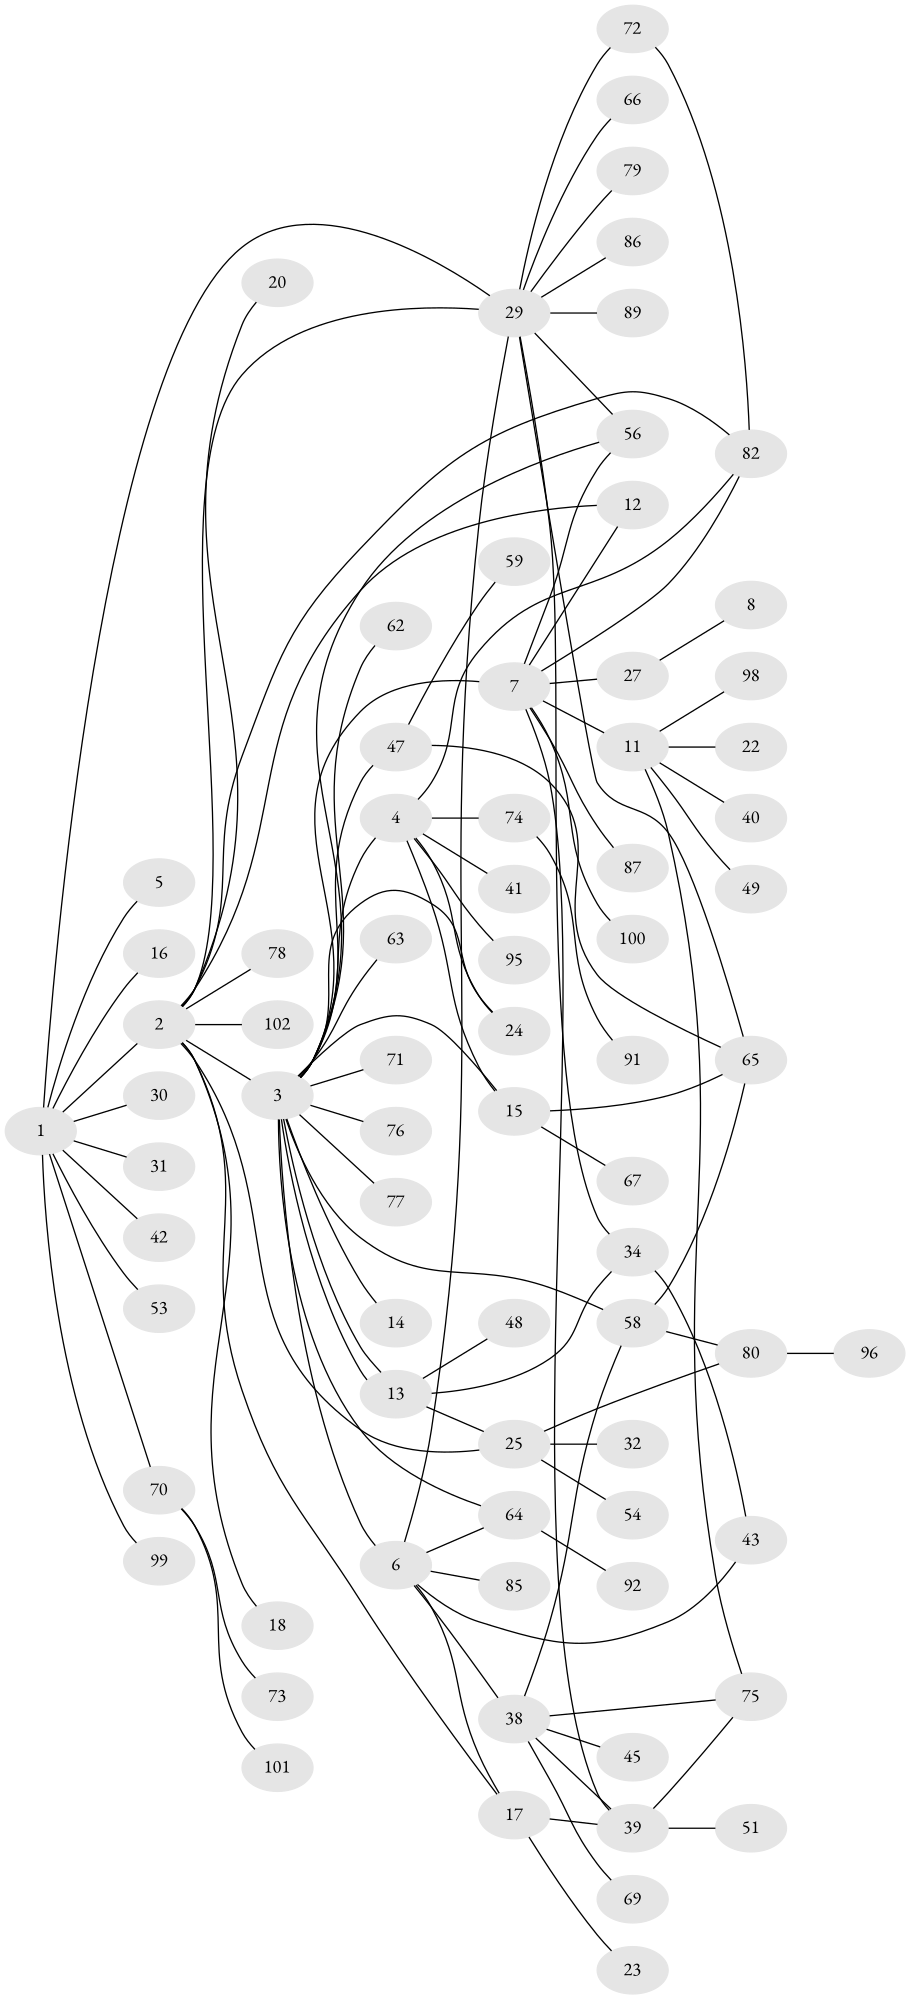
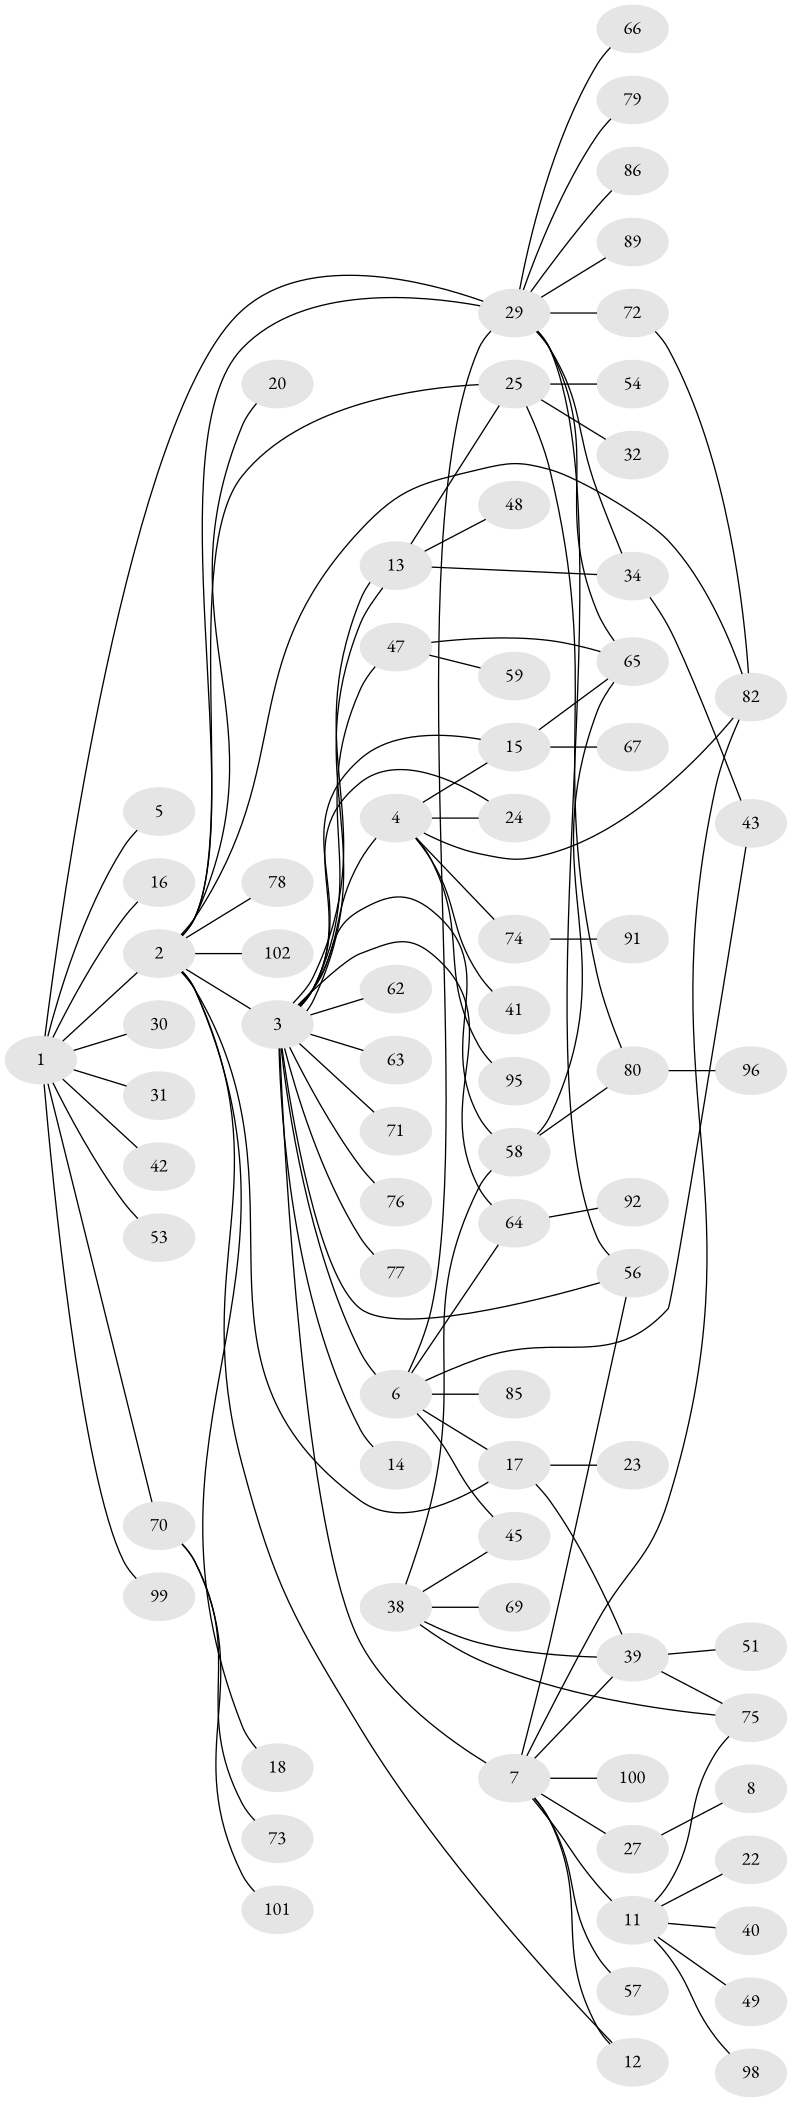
node "87": label "87" -> "57"
edge "6" -- "38": now "6" -- "45"
